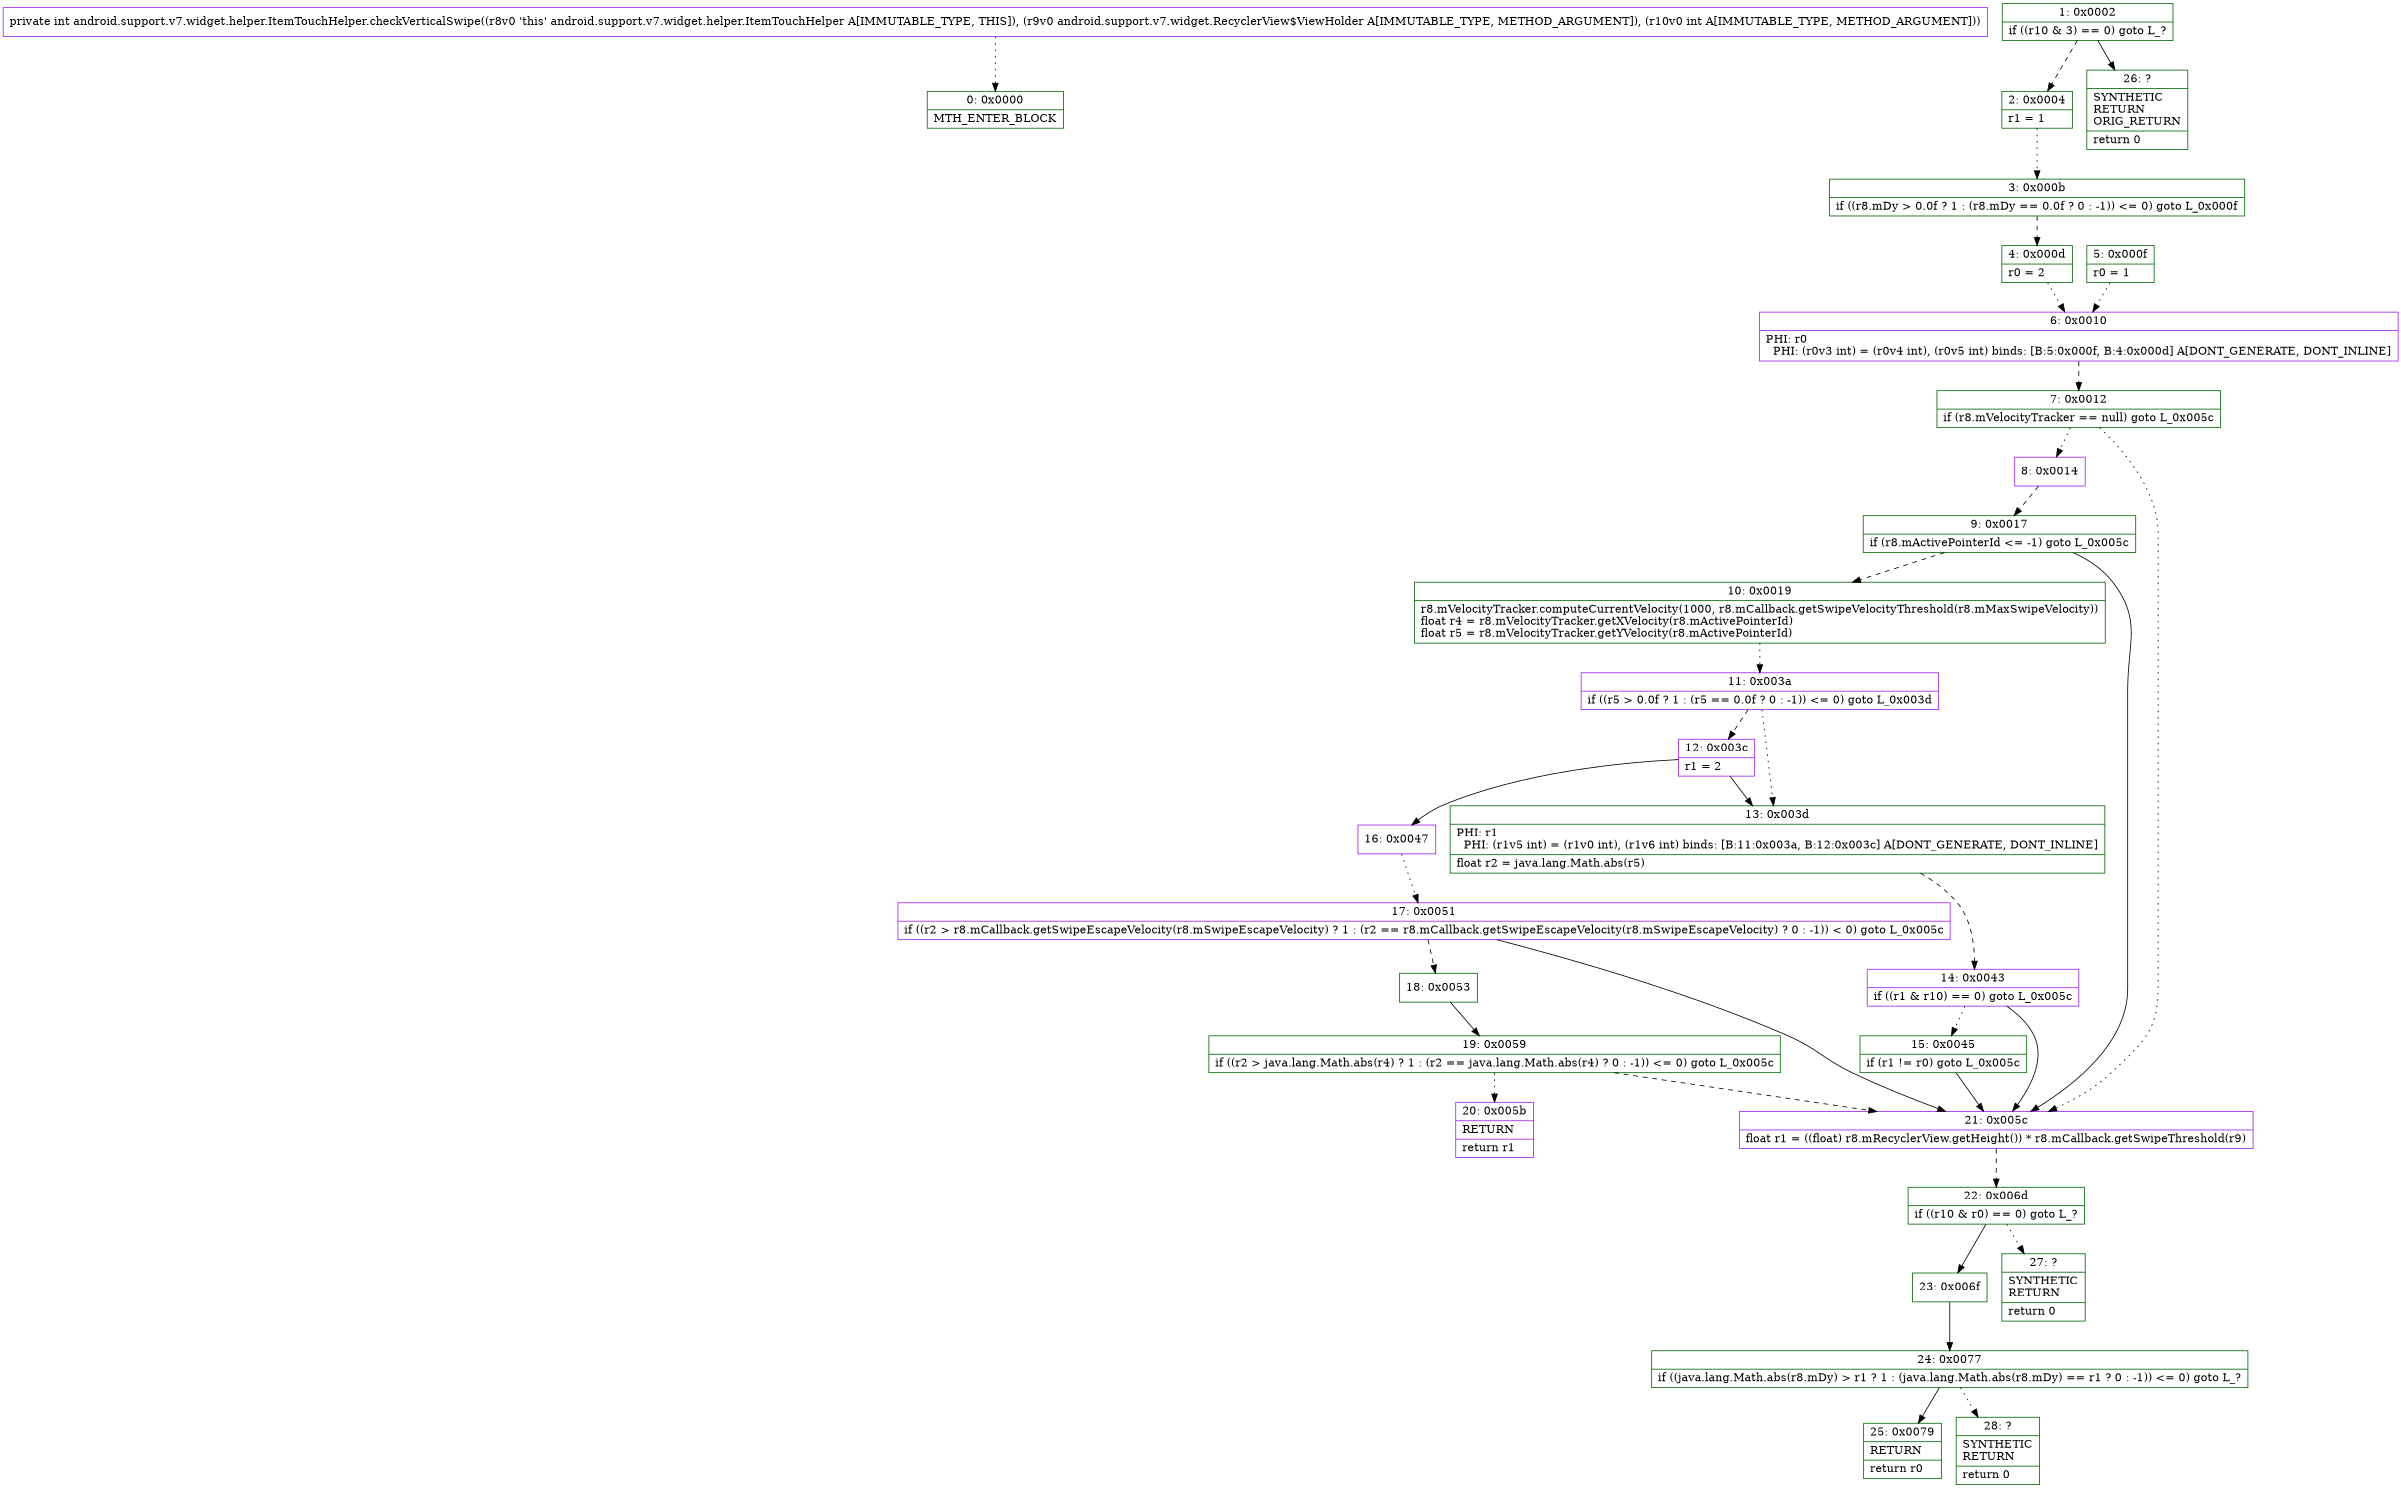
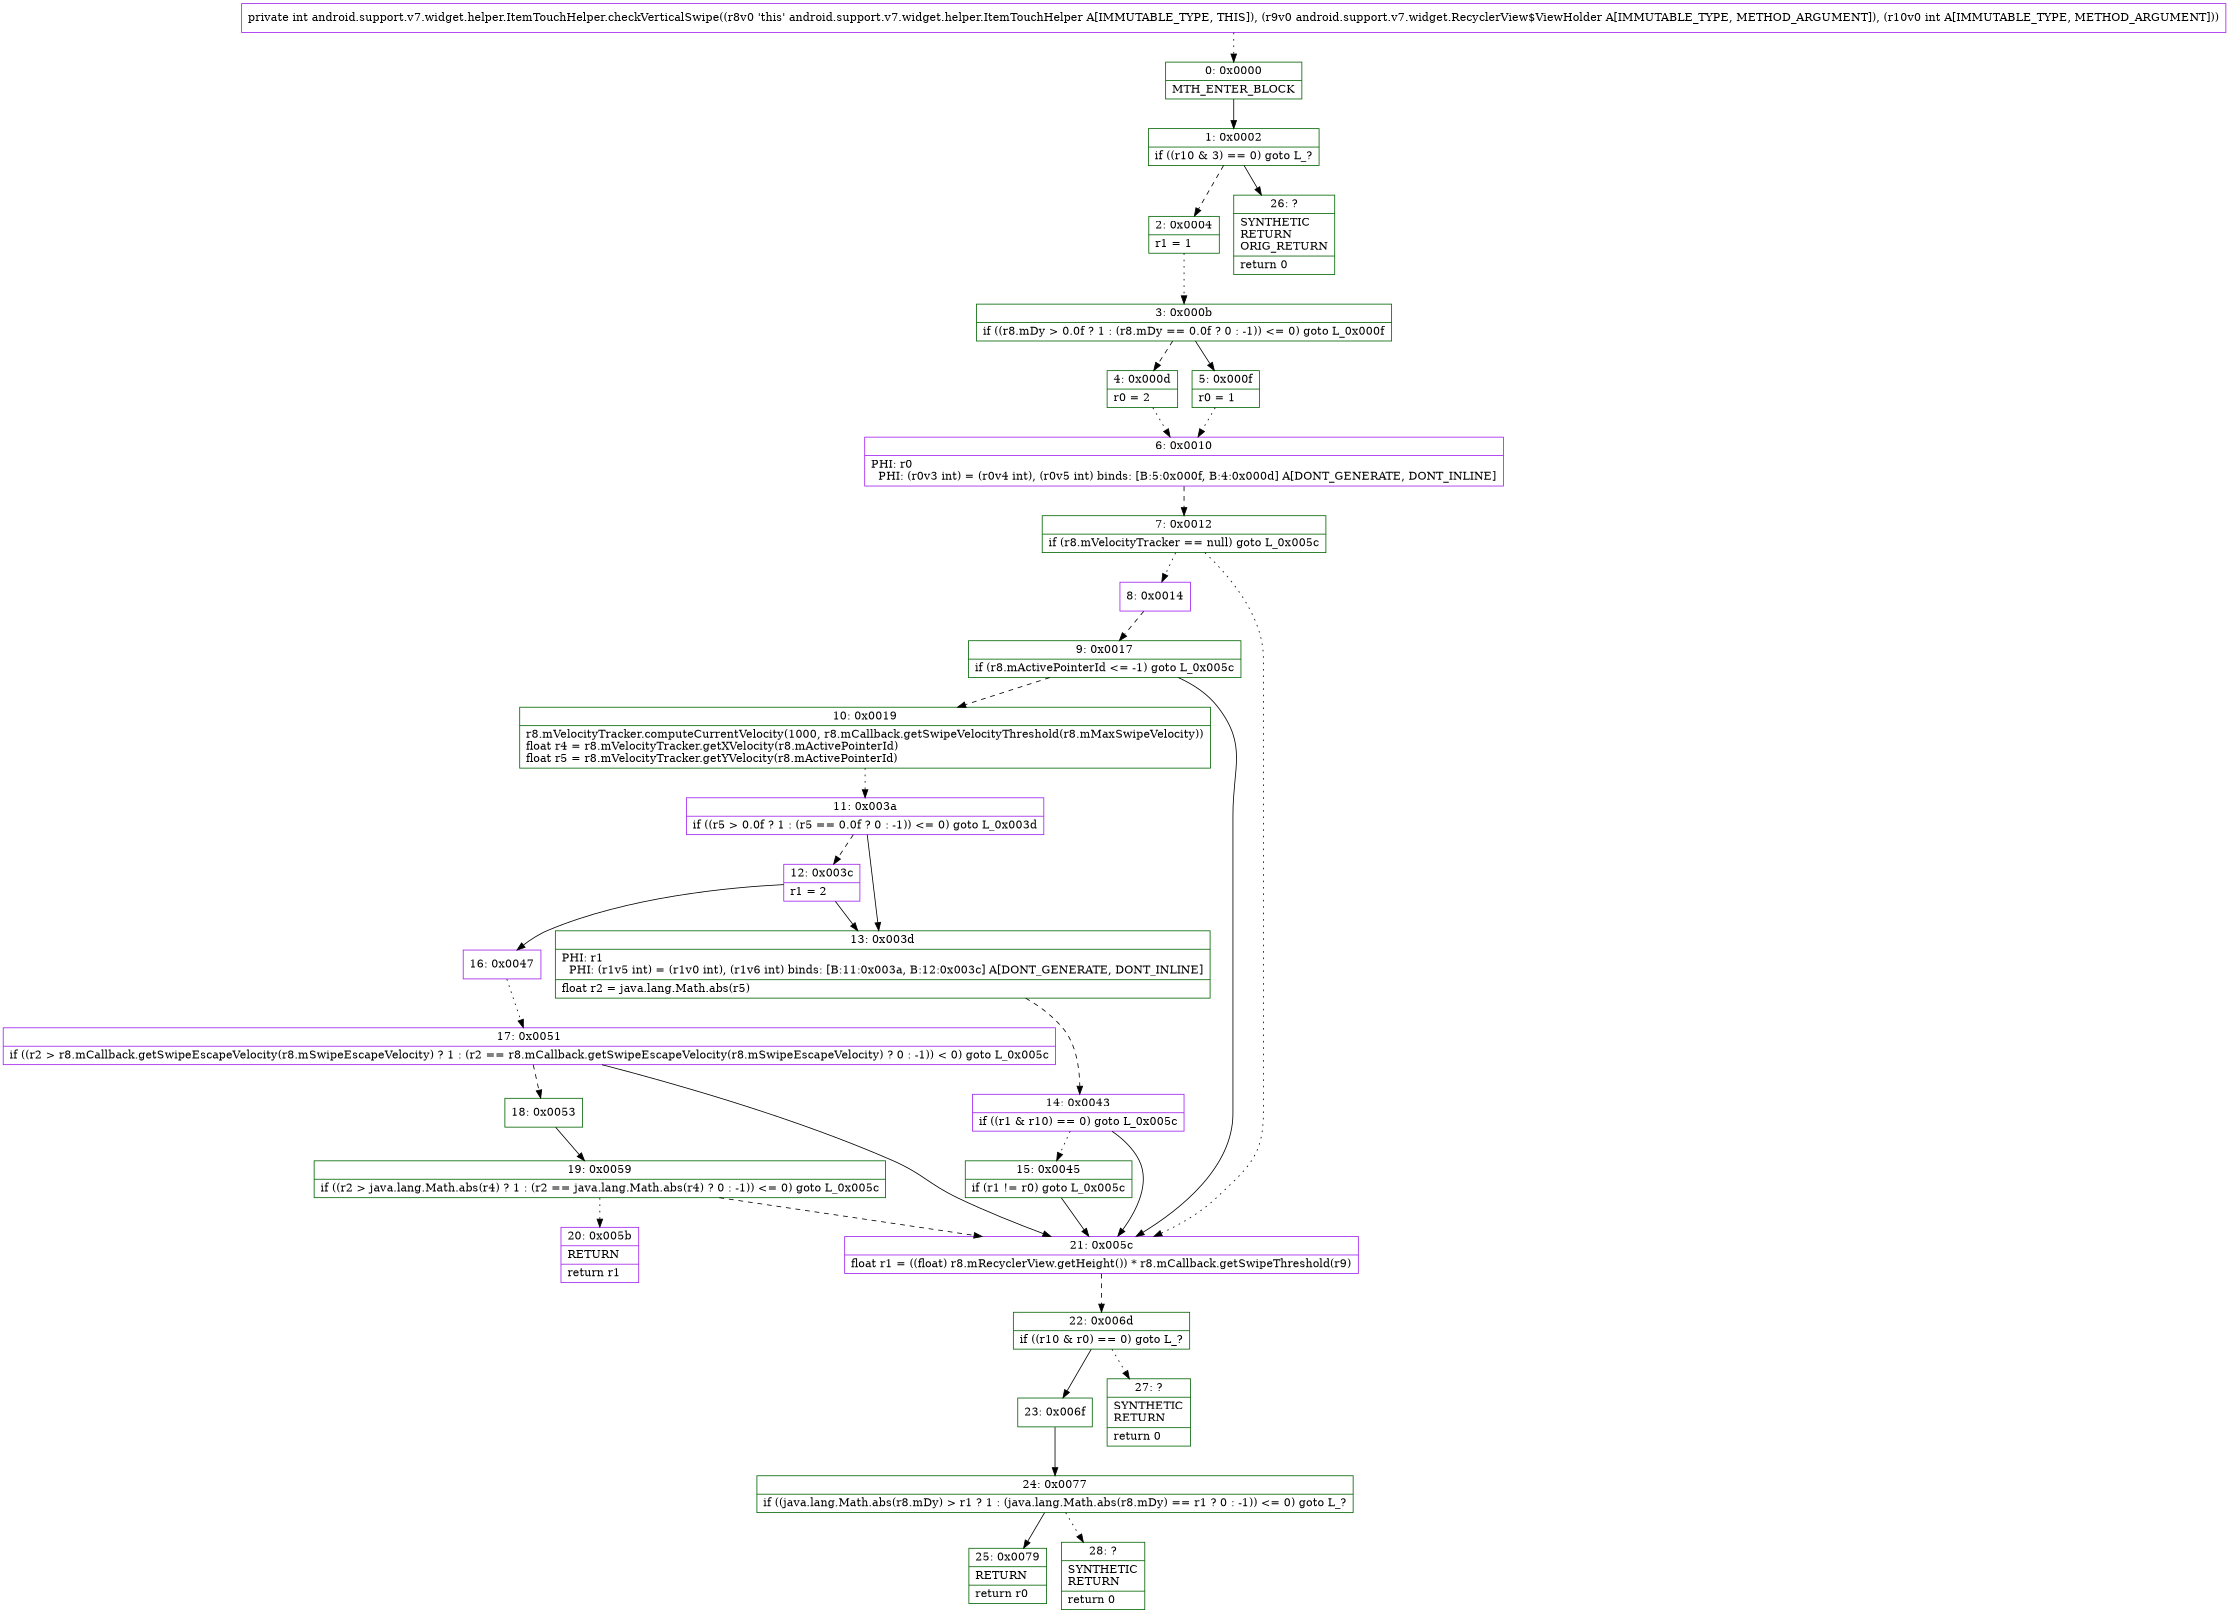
edge "0: 0x0000" -> "1: 0x0002": added
edge "3: 0x000b" -> "5: 0x000f": added
edge "11: 0x003a" -> "13: 0x003d": style dotted -> solid
